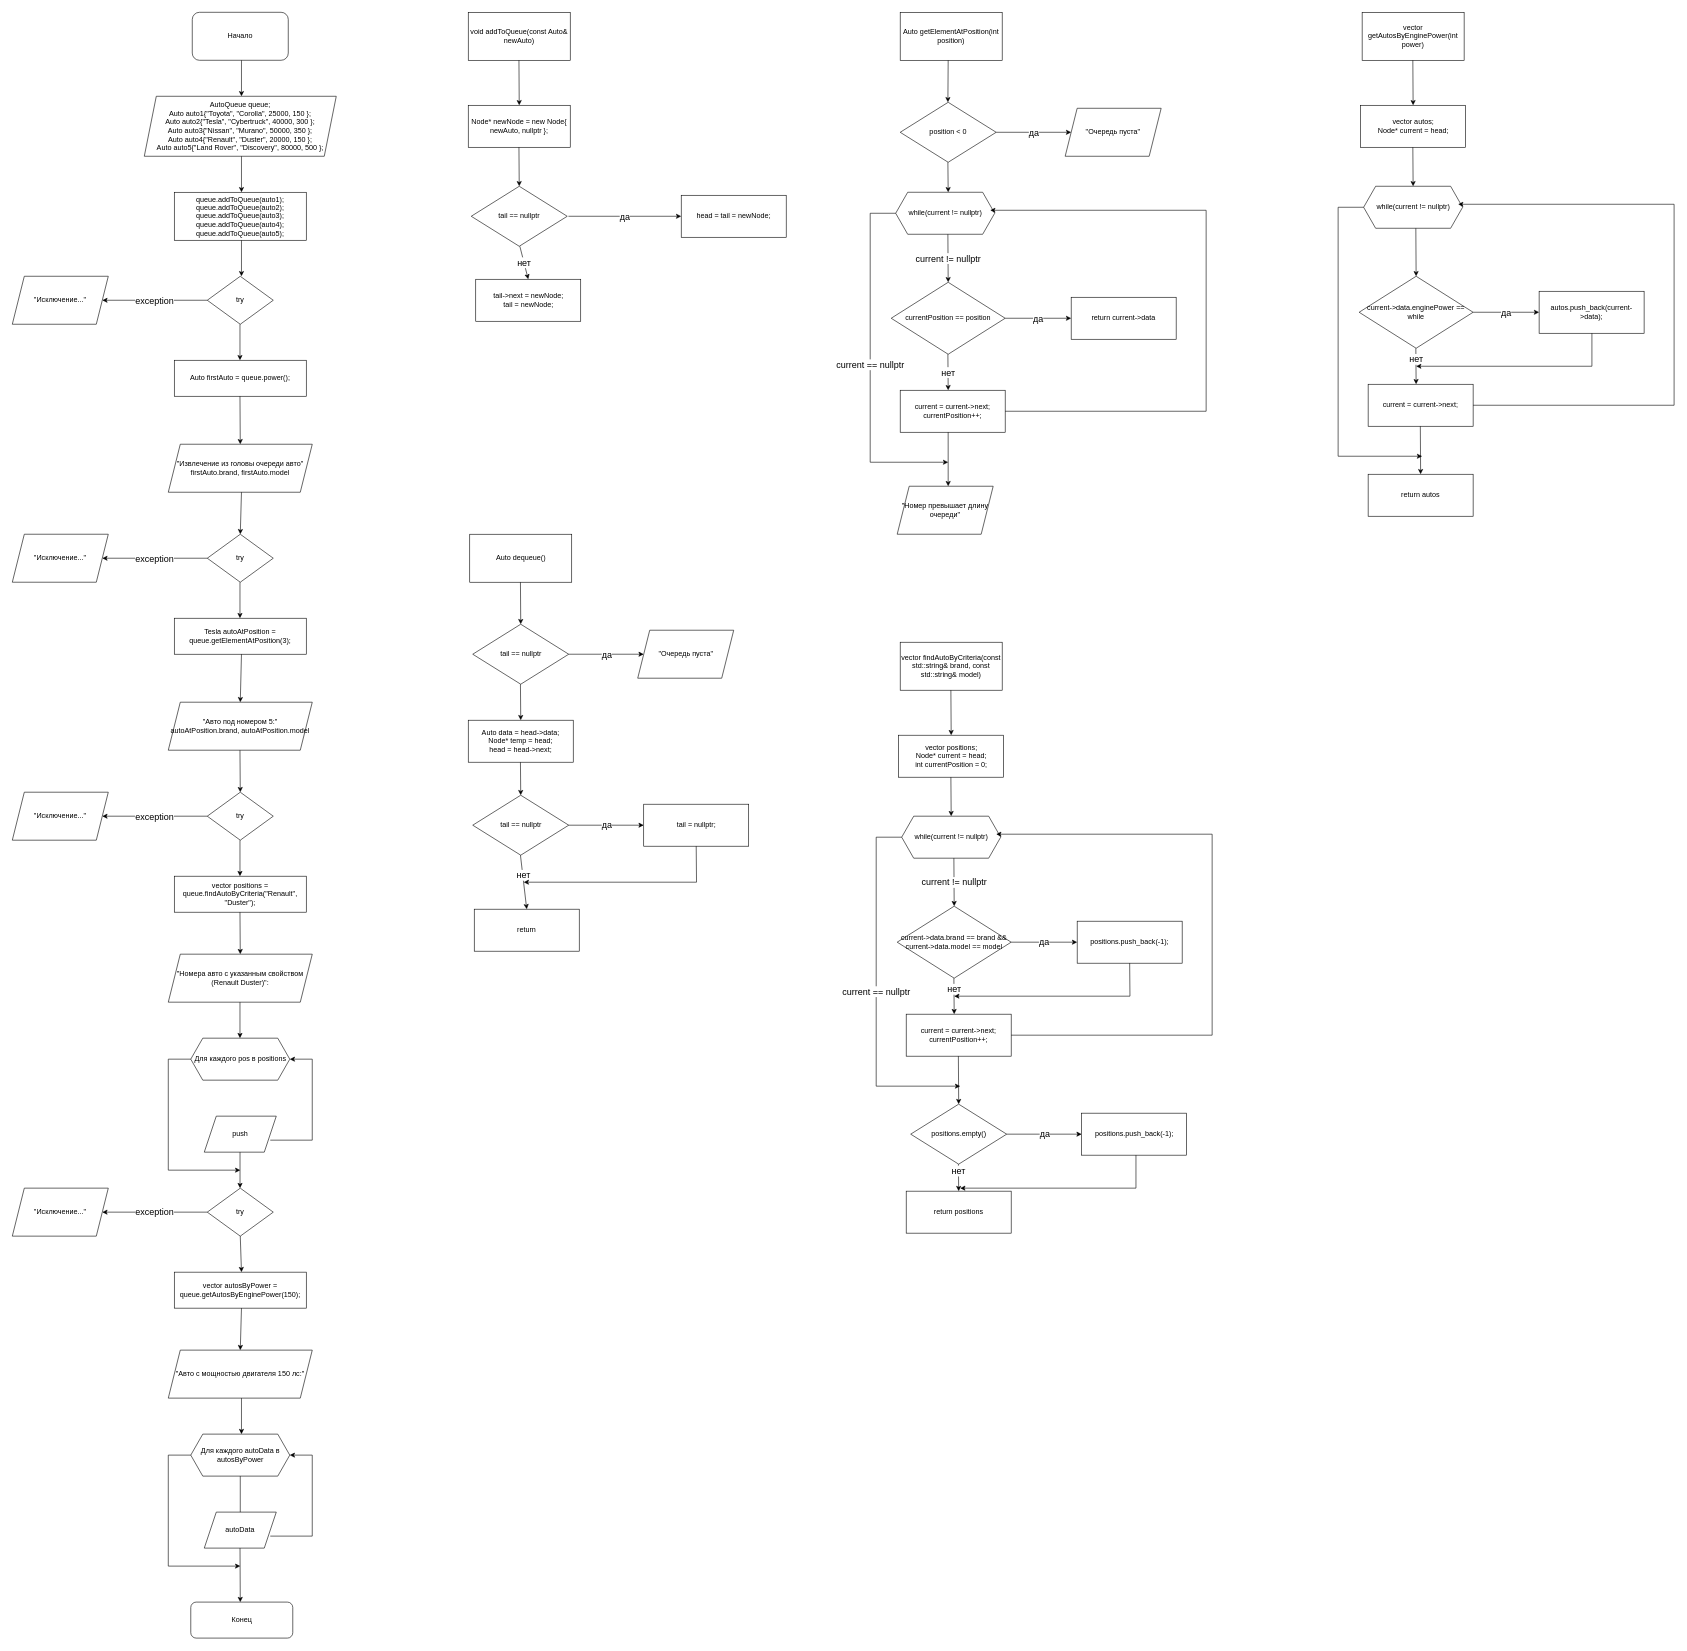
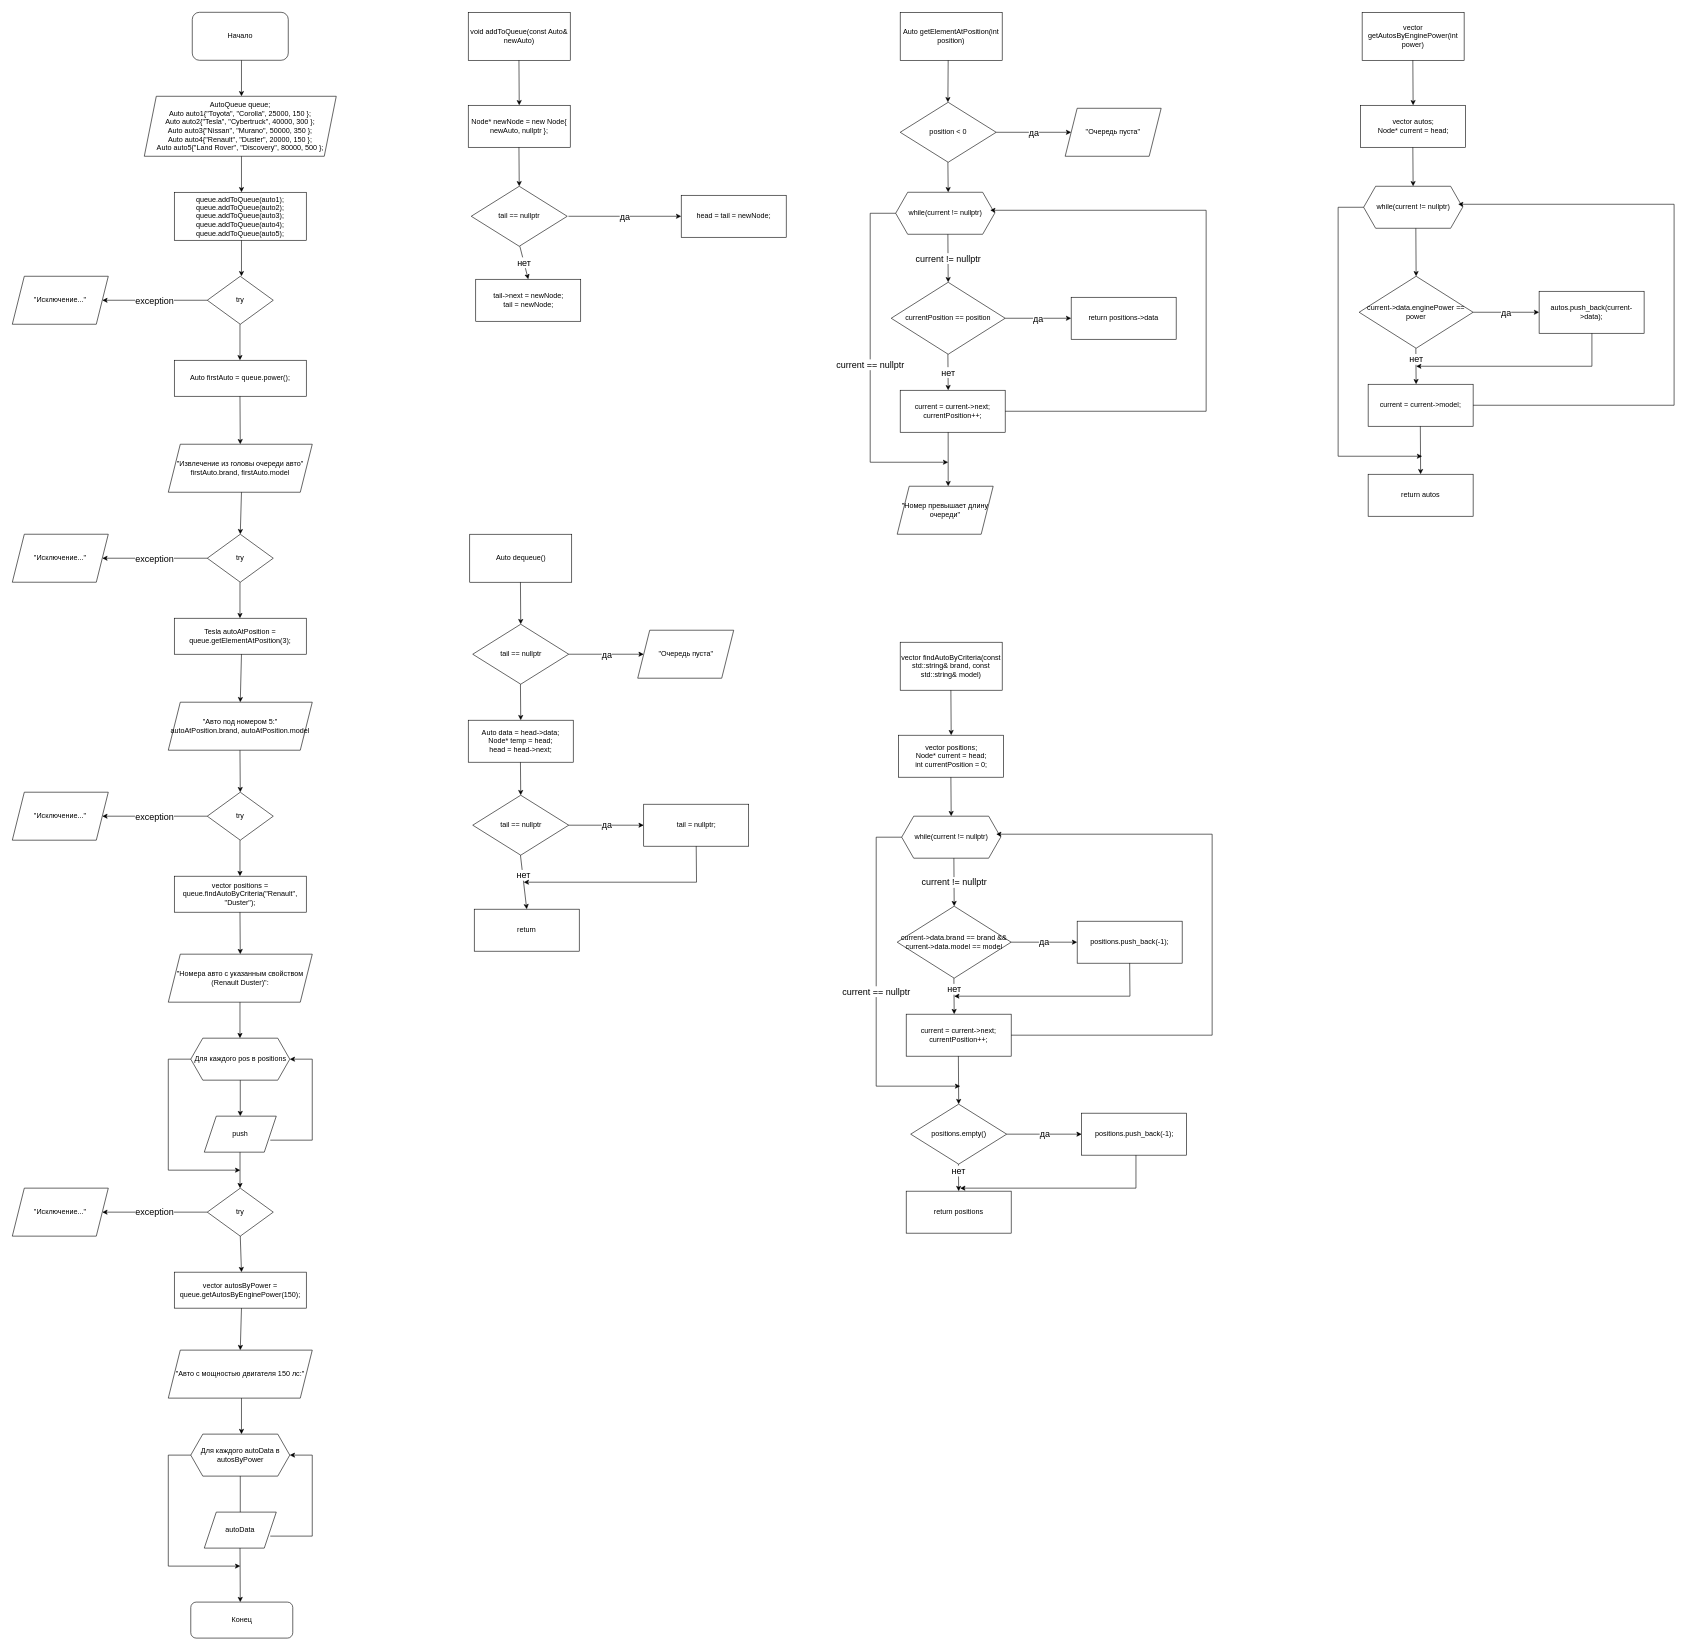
node "current->data.enginePower == while": label "current->data.enginePower == while" -> "current->data.enginePower == power"
node "return current->data": label "return current->data" -> "return positions->data"
node "current = current->next;": label "current = current->next;" -> "current = current->model;"
edge "Для каждого pos в positions" -> "push": added
